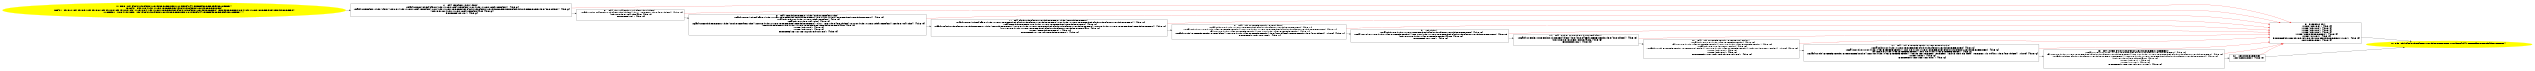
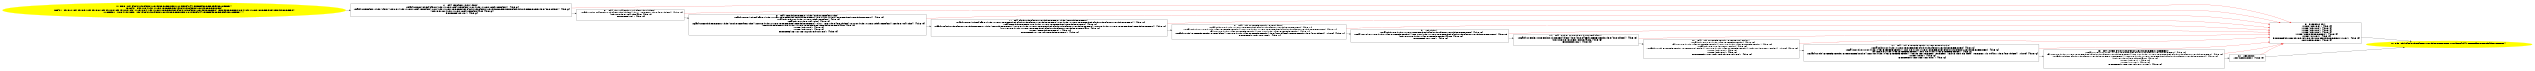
node "14:  method_parameterized APPLY_ABSTRACTION; [line 79]": label "14:  method_parameterized APPLY_ABSTRACTION; [line 79]" -> "14:  method_body APPLY_ABSTRACTION; [line 79]"
